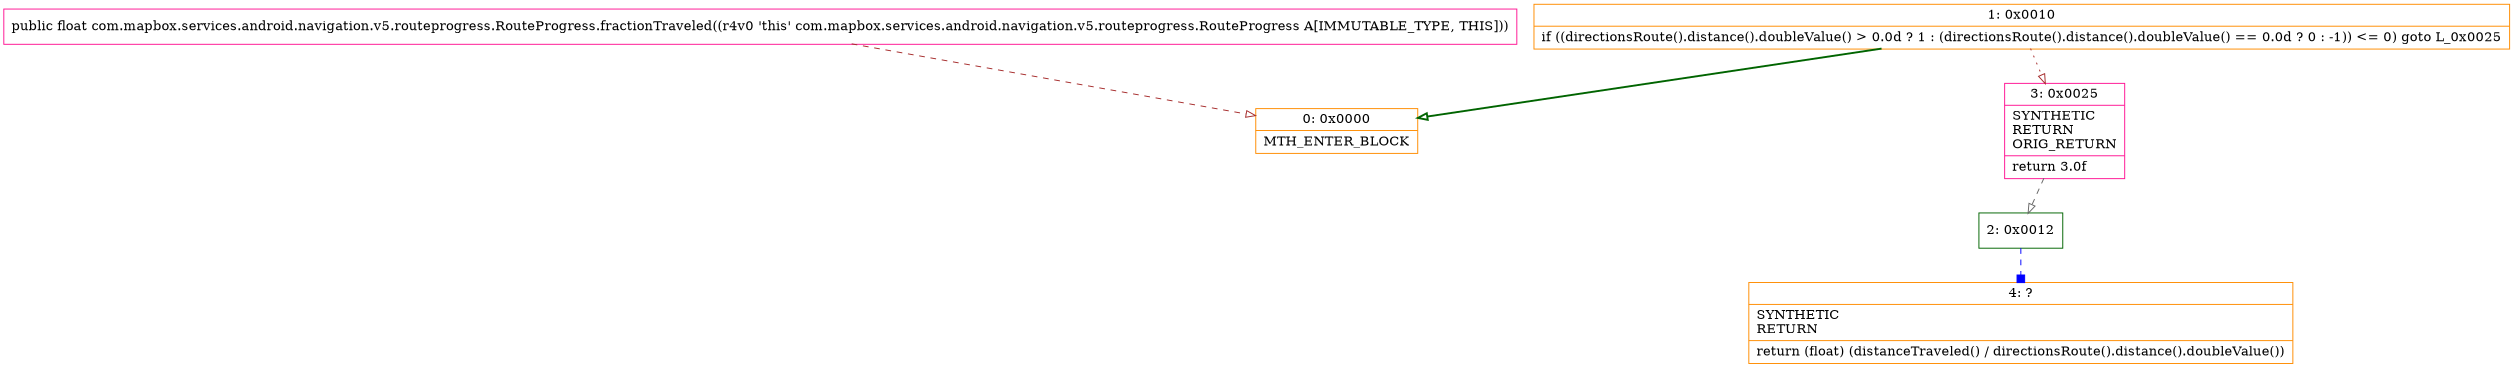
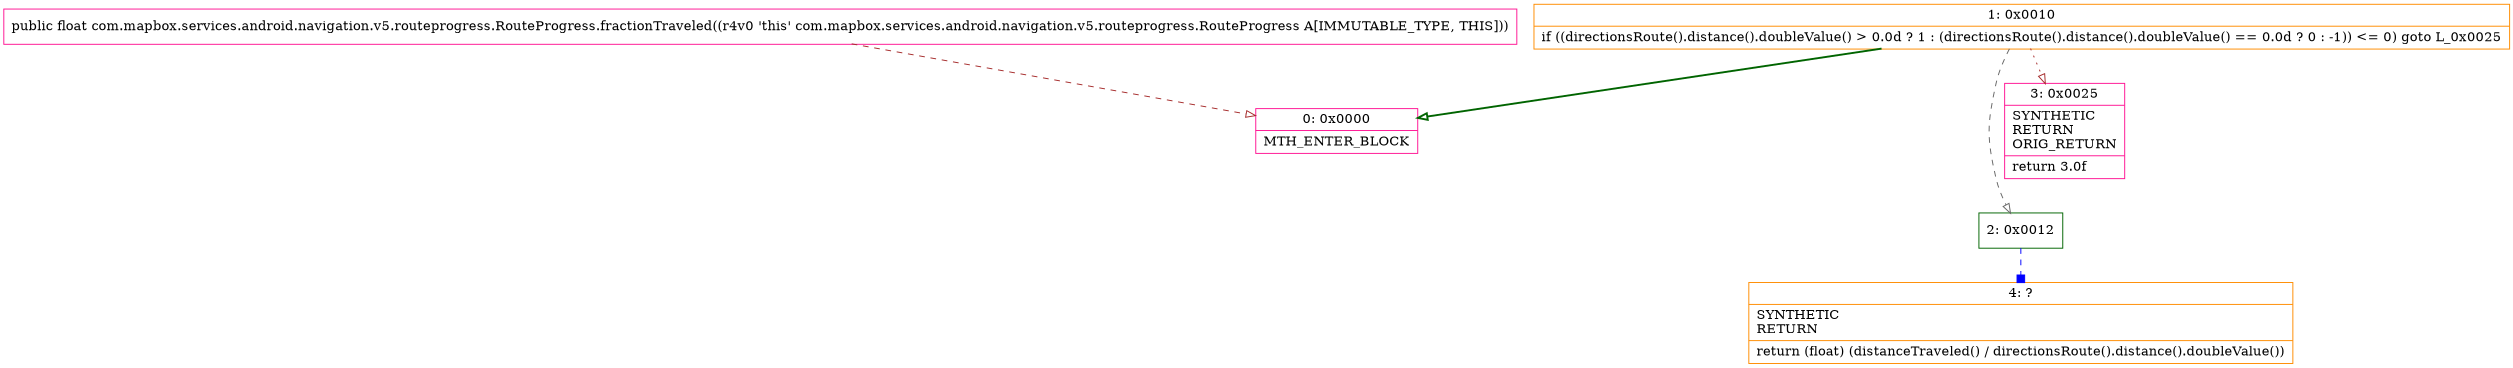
node "0: 0x0000": color darkorange -> deeppink
edge "3: 0x0025" -> "2: 0x0012": now "1: 0x0010" -> "2: 0x0012"
